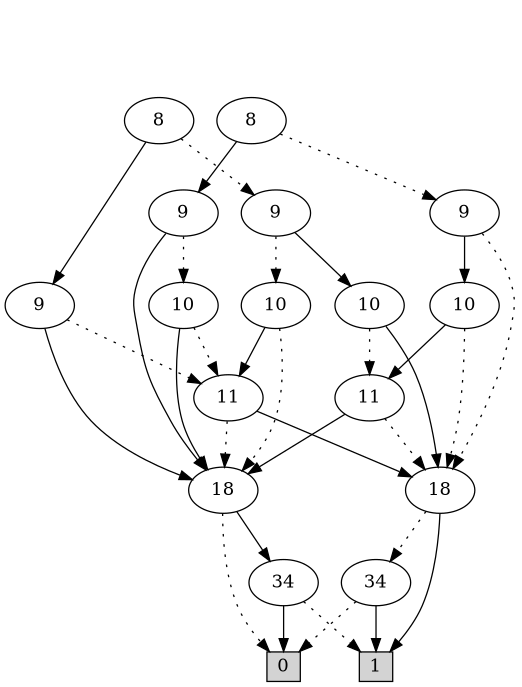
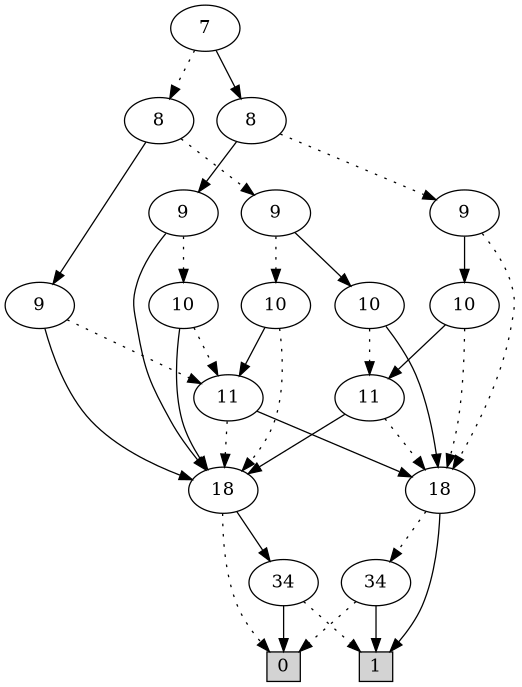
node "7": added
